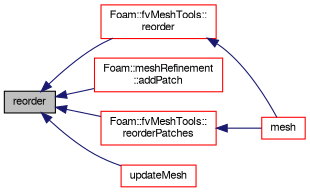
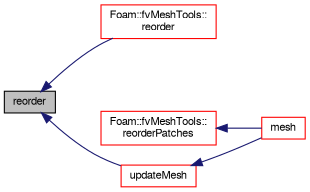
node "Foam::meshRefinement ::addPatch": removed
edge "mesh" -> "Foam::fvMeshTools:: reorder": now "mesh" -> "updateMesh"
edge "Foam::fvMeshTools:: reorderPatches" -> "reorder": removed
